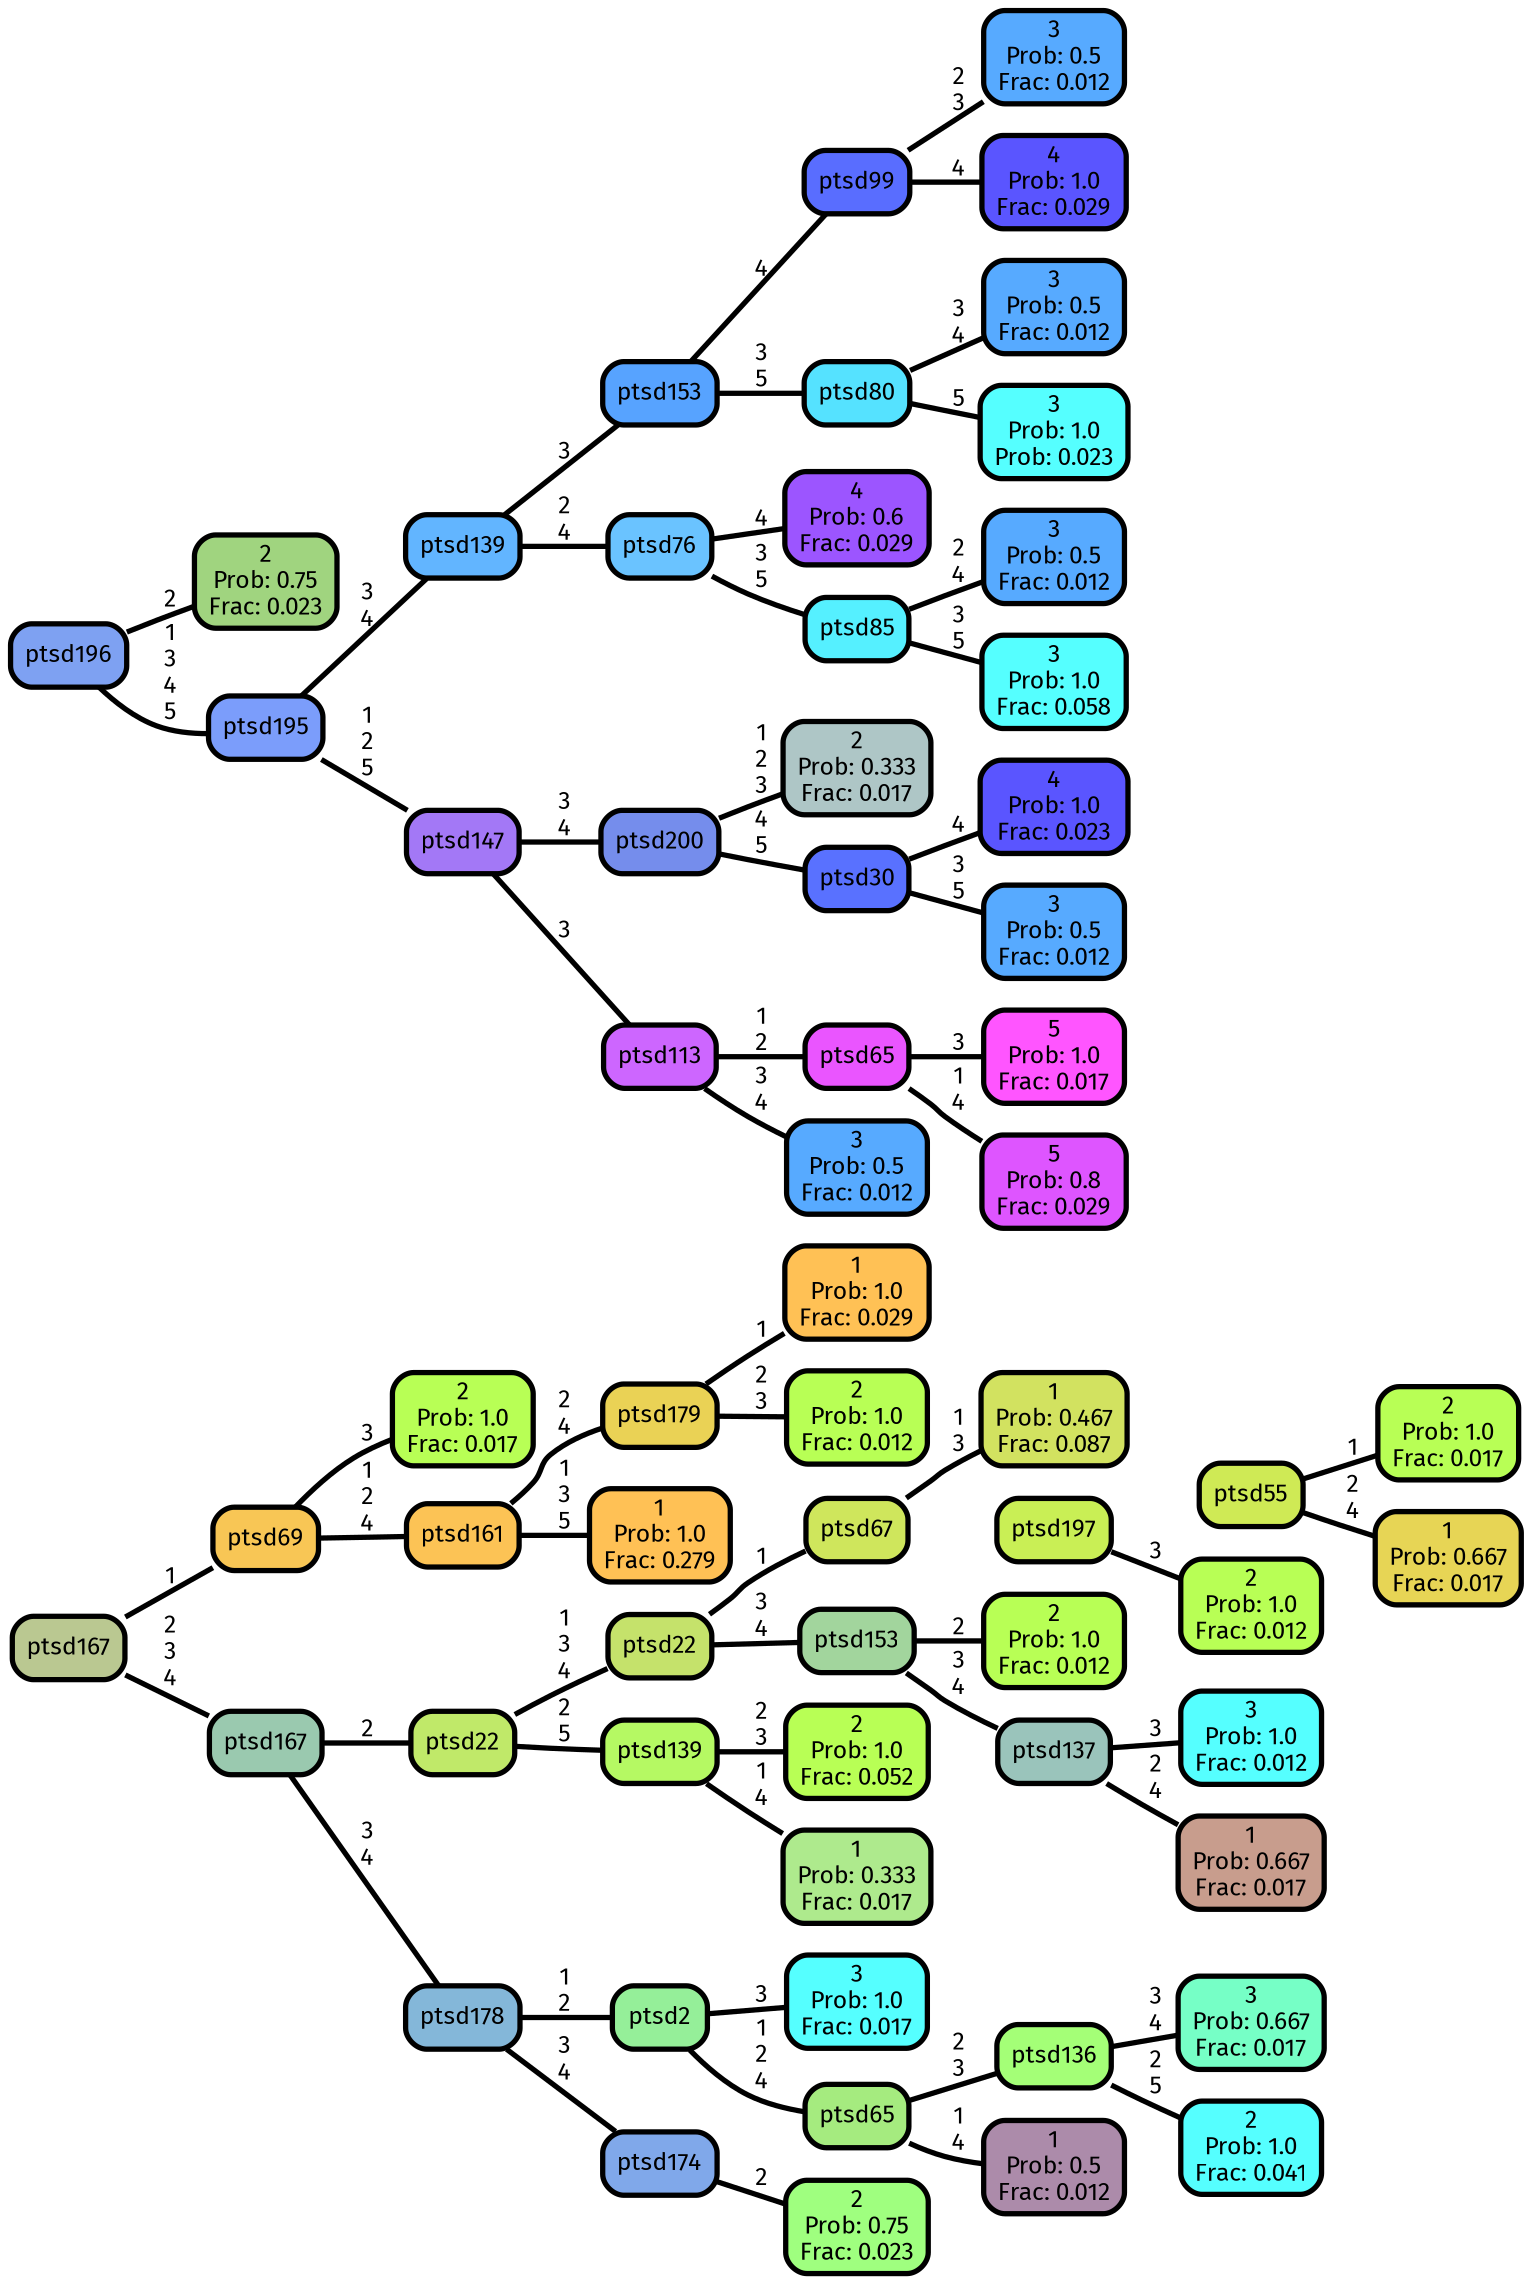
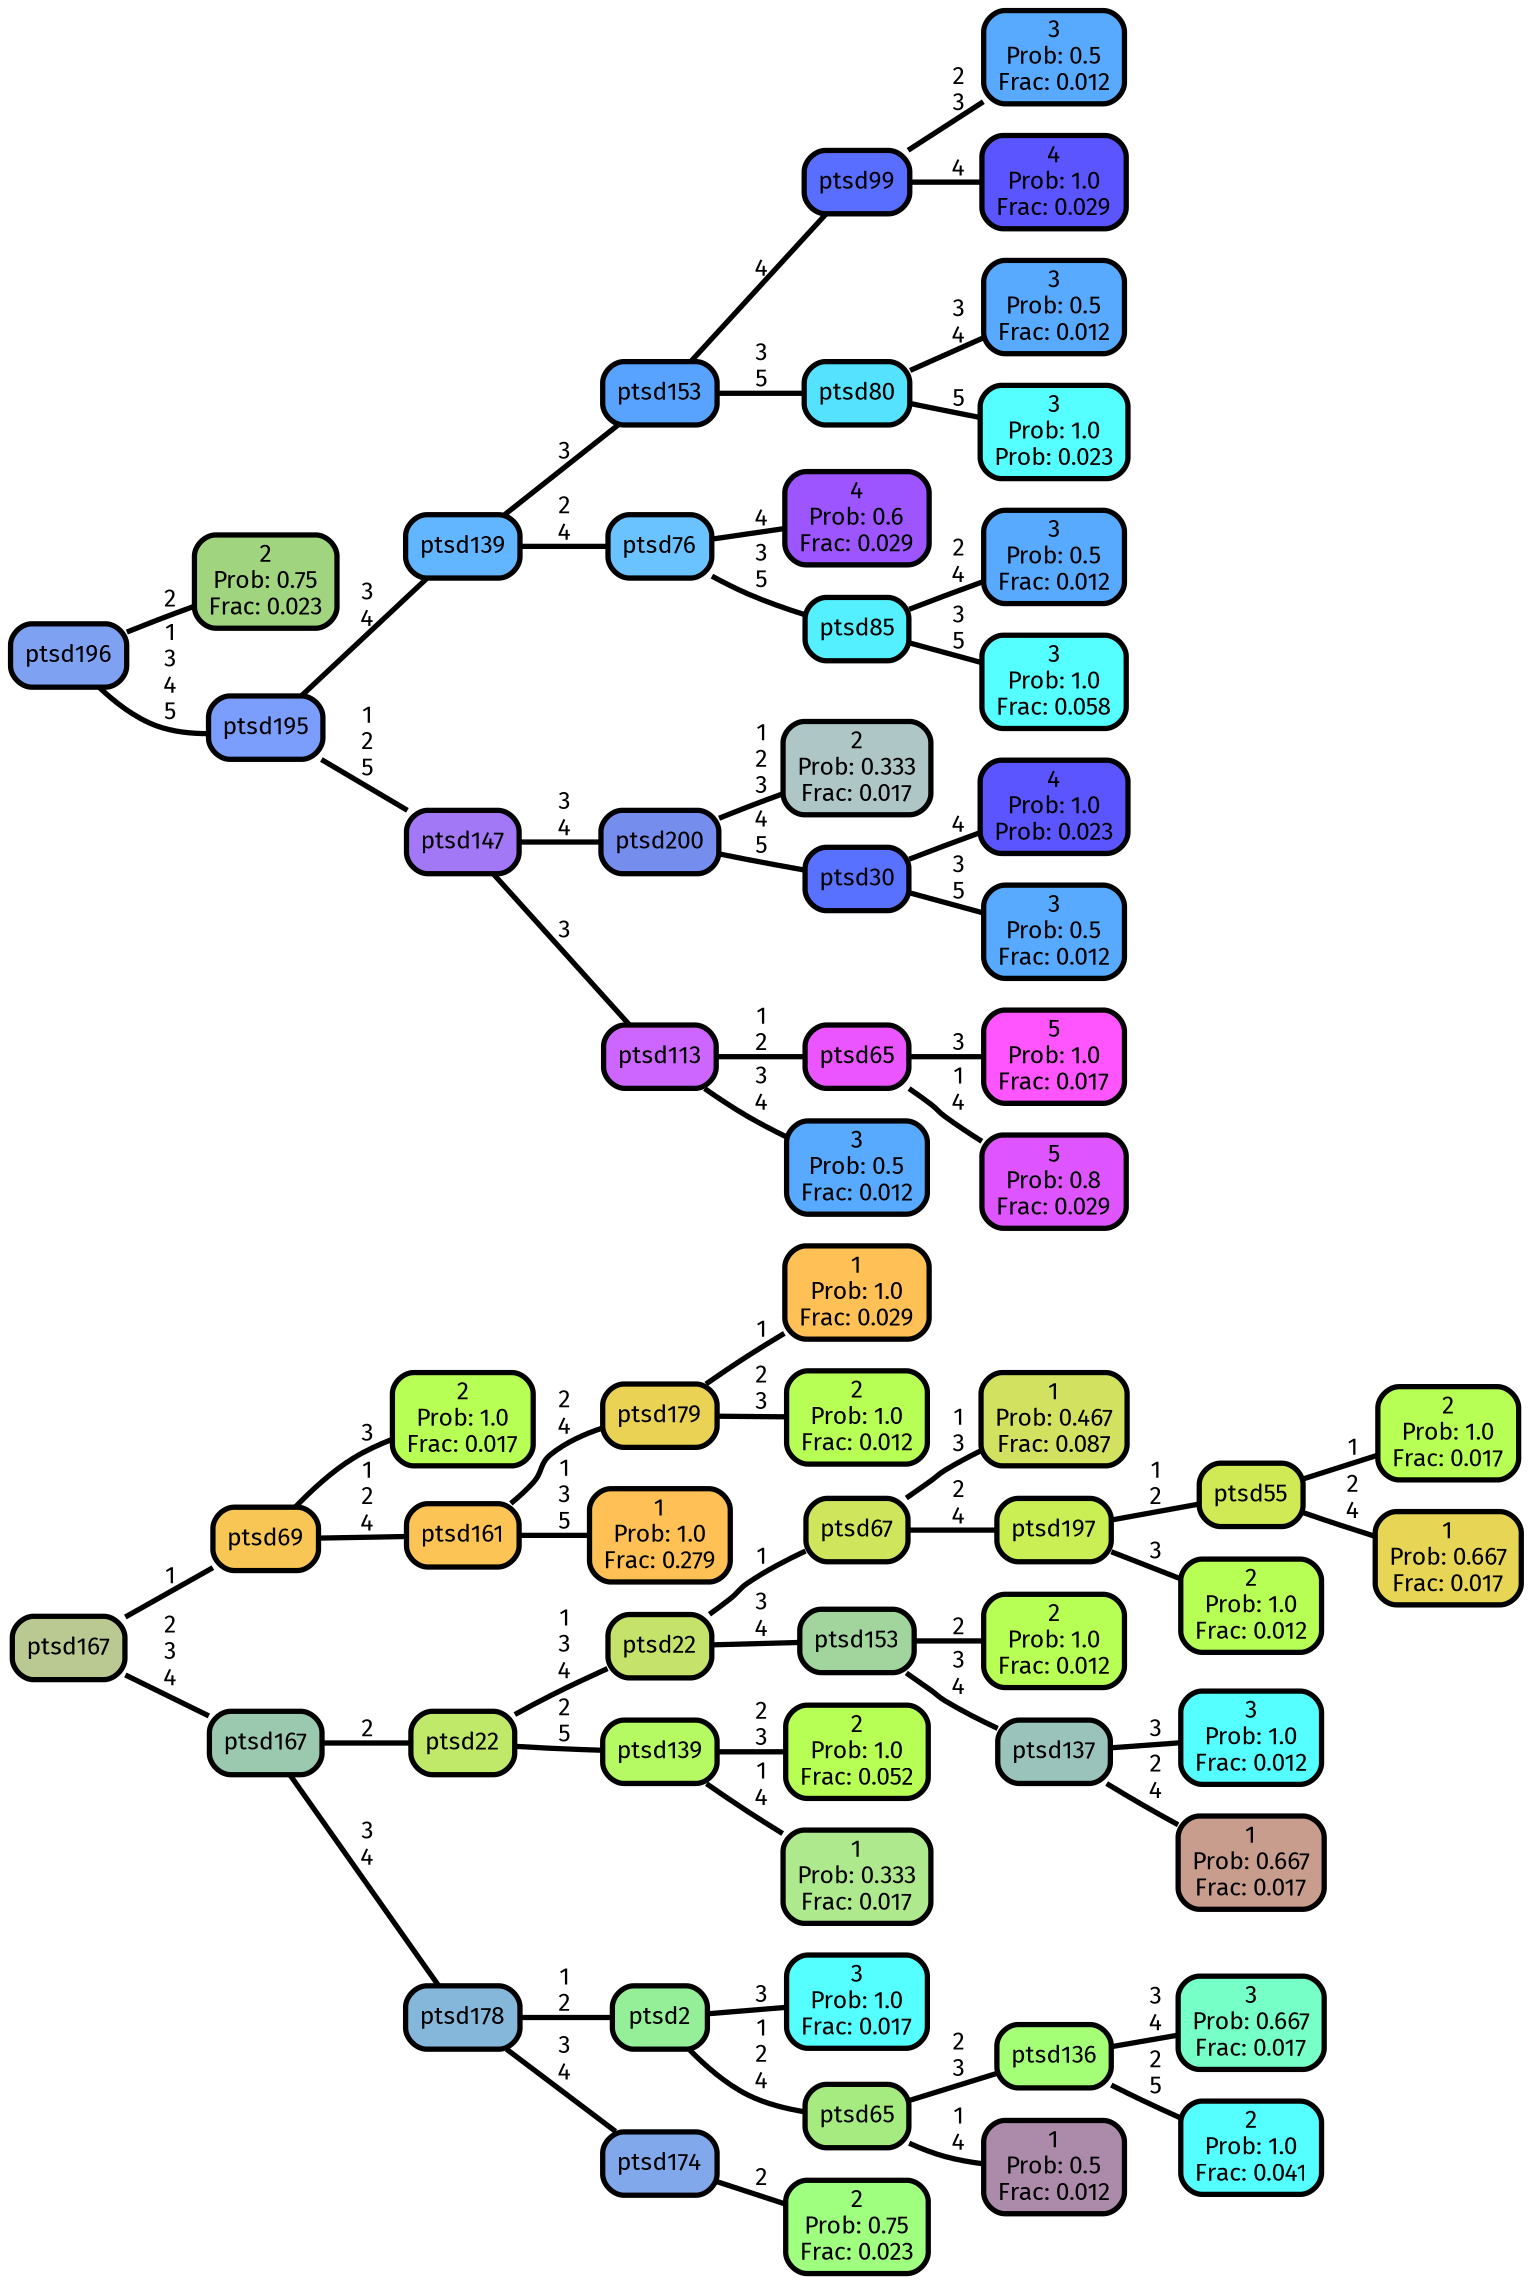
node "4 Prob: 1.0 Frac: 0.023": label "4 Prob: 1.0 Frac: 0.023" -> "4 Prob: 1.0 Prob: 0.023"
edge "ptsd55" -- "ptsd197": added, label "1 2"
edge "ptsd67" -- "ptsd197": added, label "2 4"
